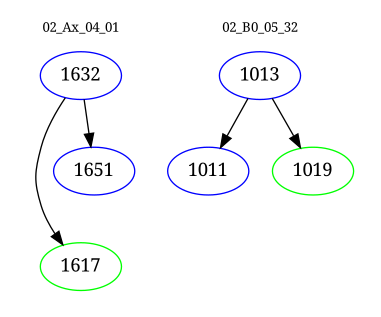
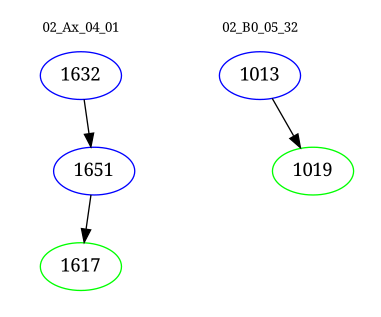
edge "1632" -> "1617": now "1651" -> "1617"
node "1011": removed
